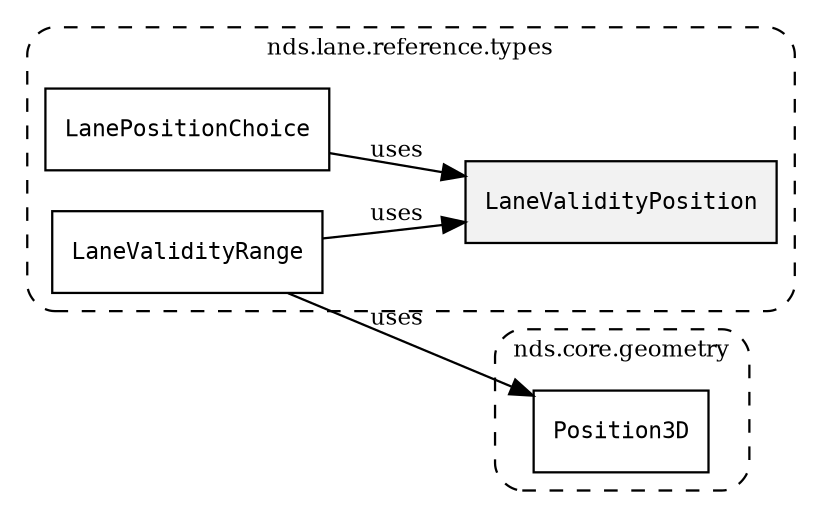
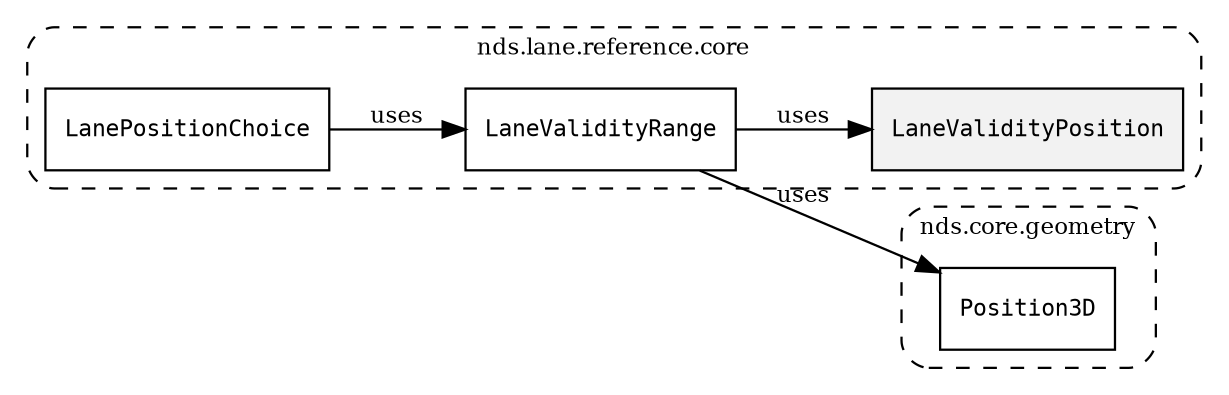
cluster "nds.lane.reference.types": label "nds.lane.reference.types" -> "nds.lane.reference.core"
edge "LanePositionChoice" -> "LaneValidityPosition": now "LanePositionChoice" -> "LaneValidityRange"
